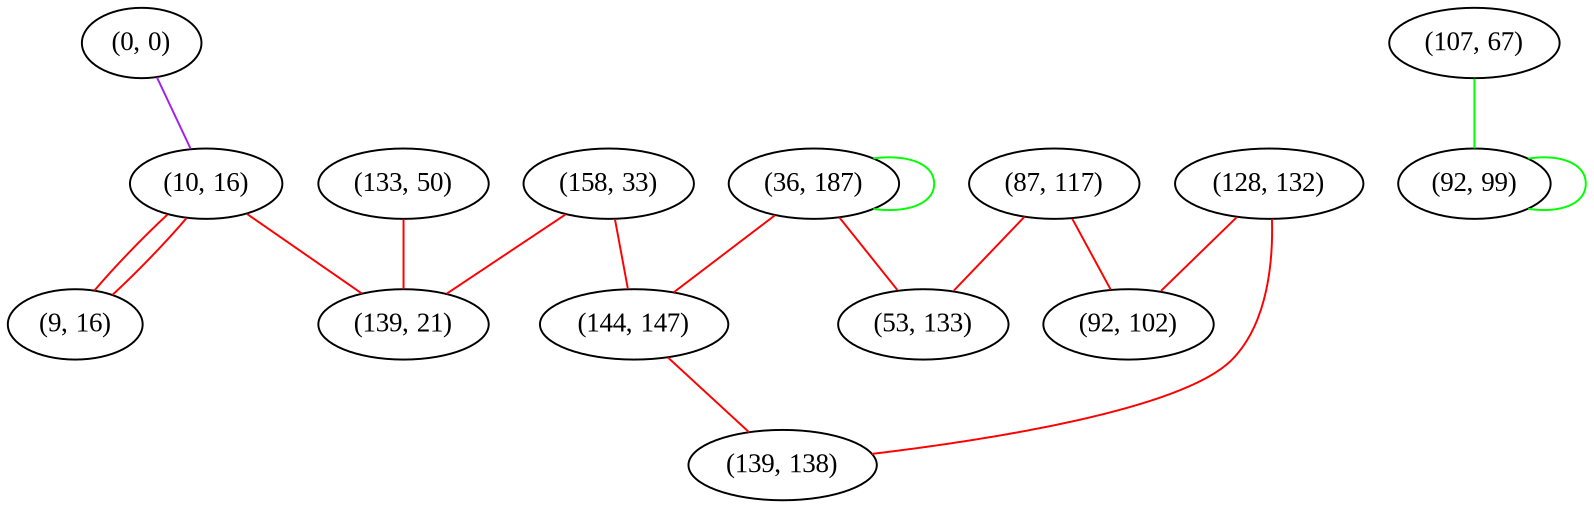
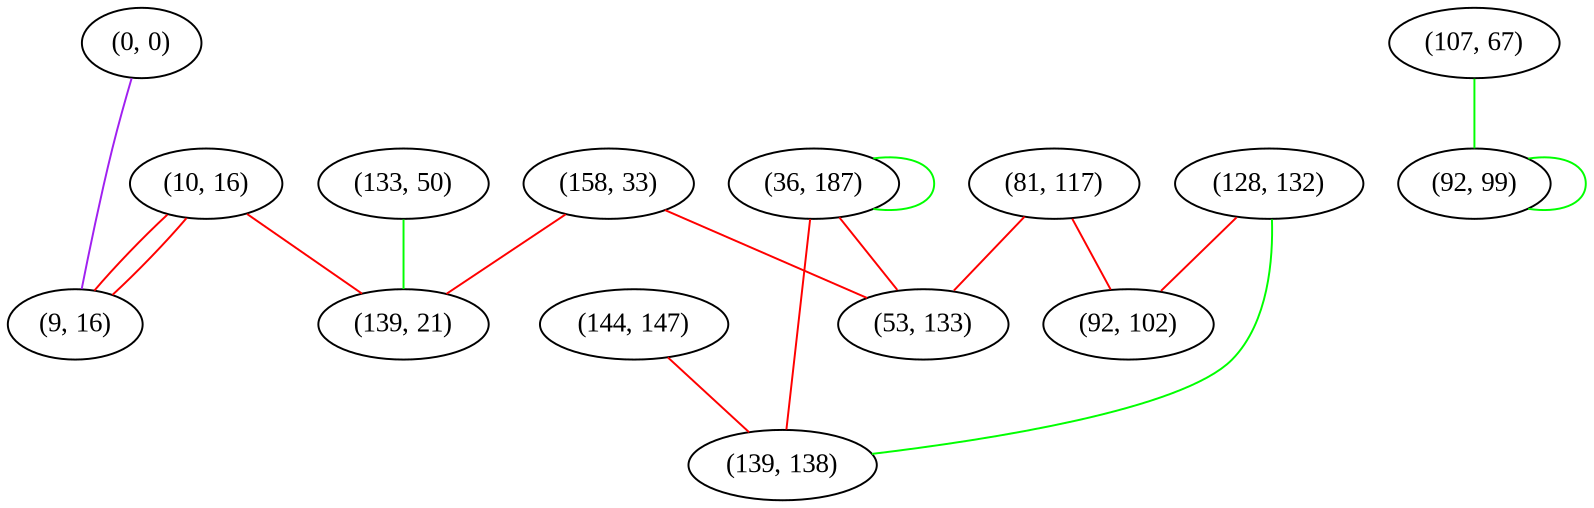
edge "(0, 0)" -- "(10, 16)": now "(0, 0)" -- "(9, 16)"
node "(87, 117)": label "(87, 117)" -> "(81, 117)"
edge "(133, 50)" -- "(139, 21)": color red -> green
edge "(158, 33)" -- "(144, 147)": now "(158, 33)" -- "(53, 133)"
edge "(36, 187)" -- "(144, 147)": now "(36, 187)" -- "(139, 138)"
edge "(128, 132)" -- "(139, 138)": color red -> green
